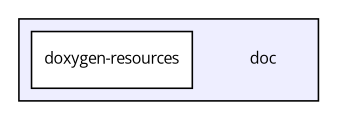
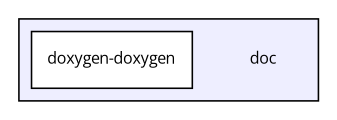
node "doxygen-resources": label "doxygen-resources" -> "doxygen-doxygen"
